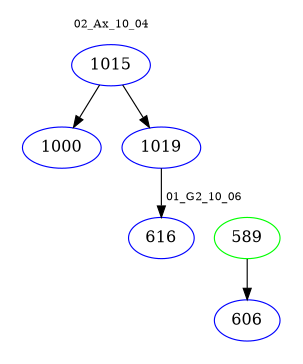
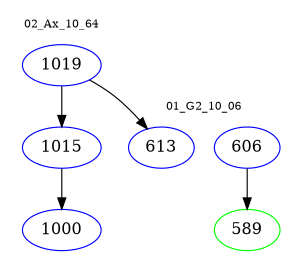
cluster "02_Ax_10_04": label "02_Ax_10_04" -> "02_Ax_10_64"
edge "1015" -> "1019": reversed
node "616": label "616" -> "613"
edge "589" -> "606": reversed
